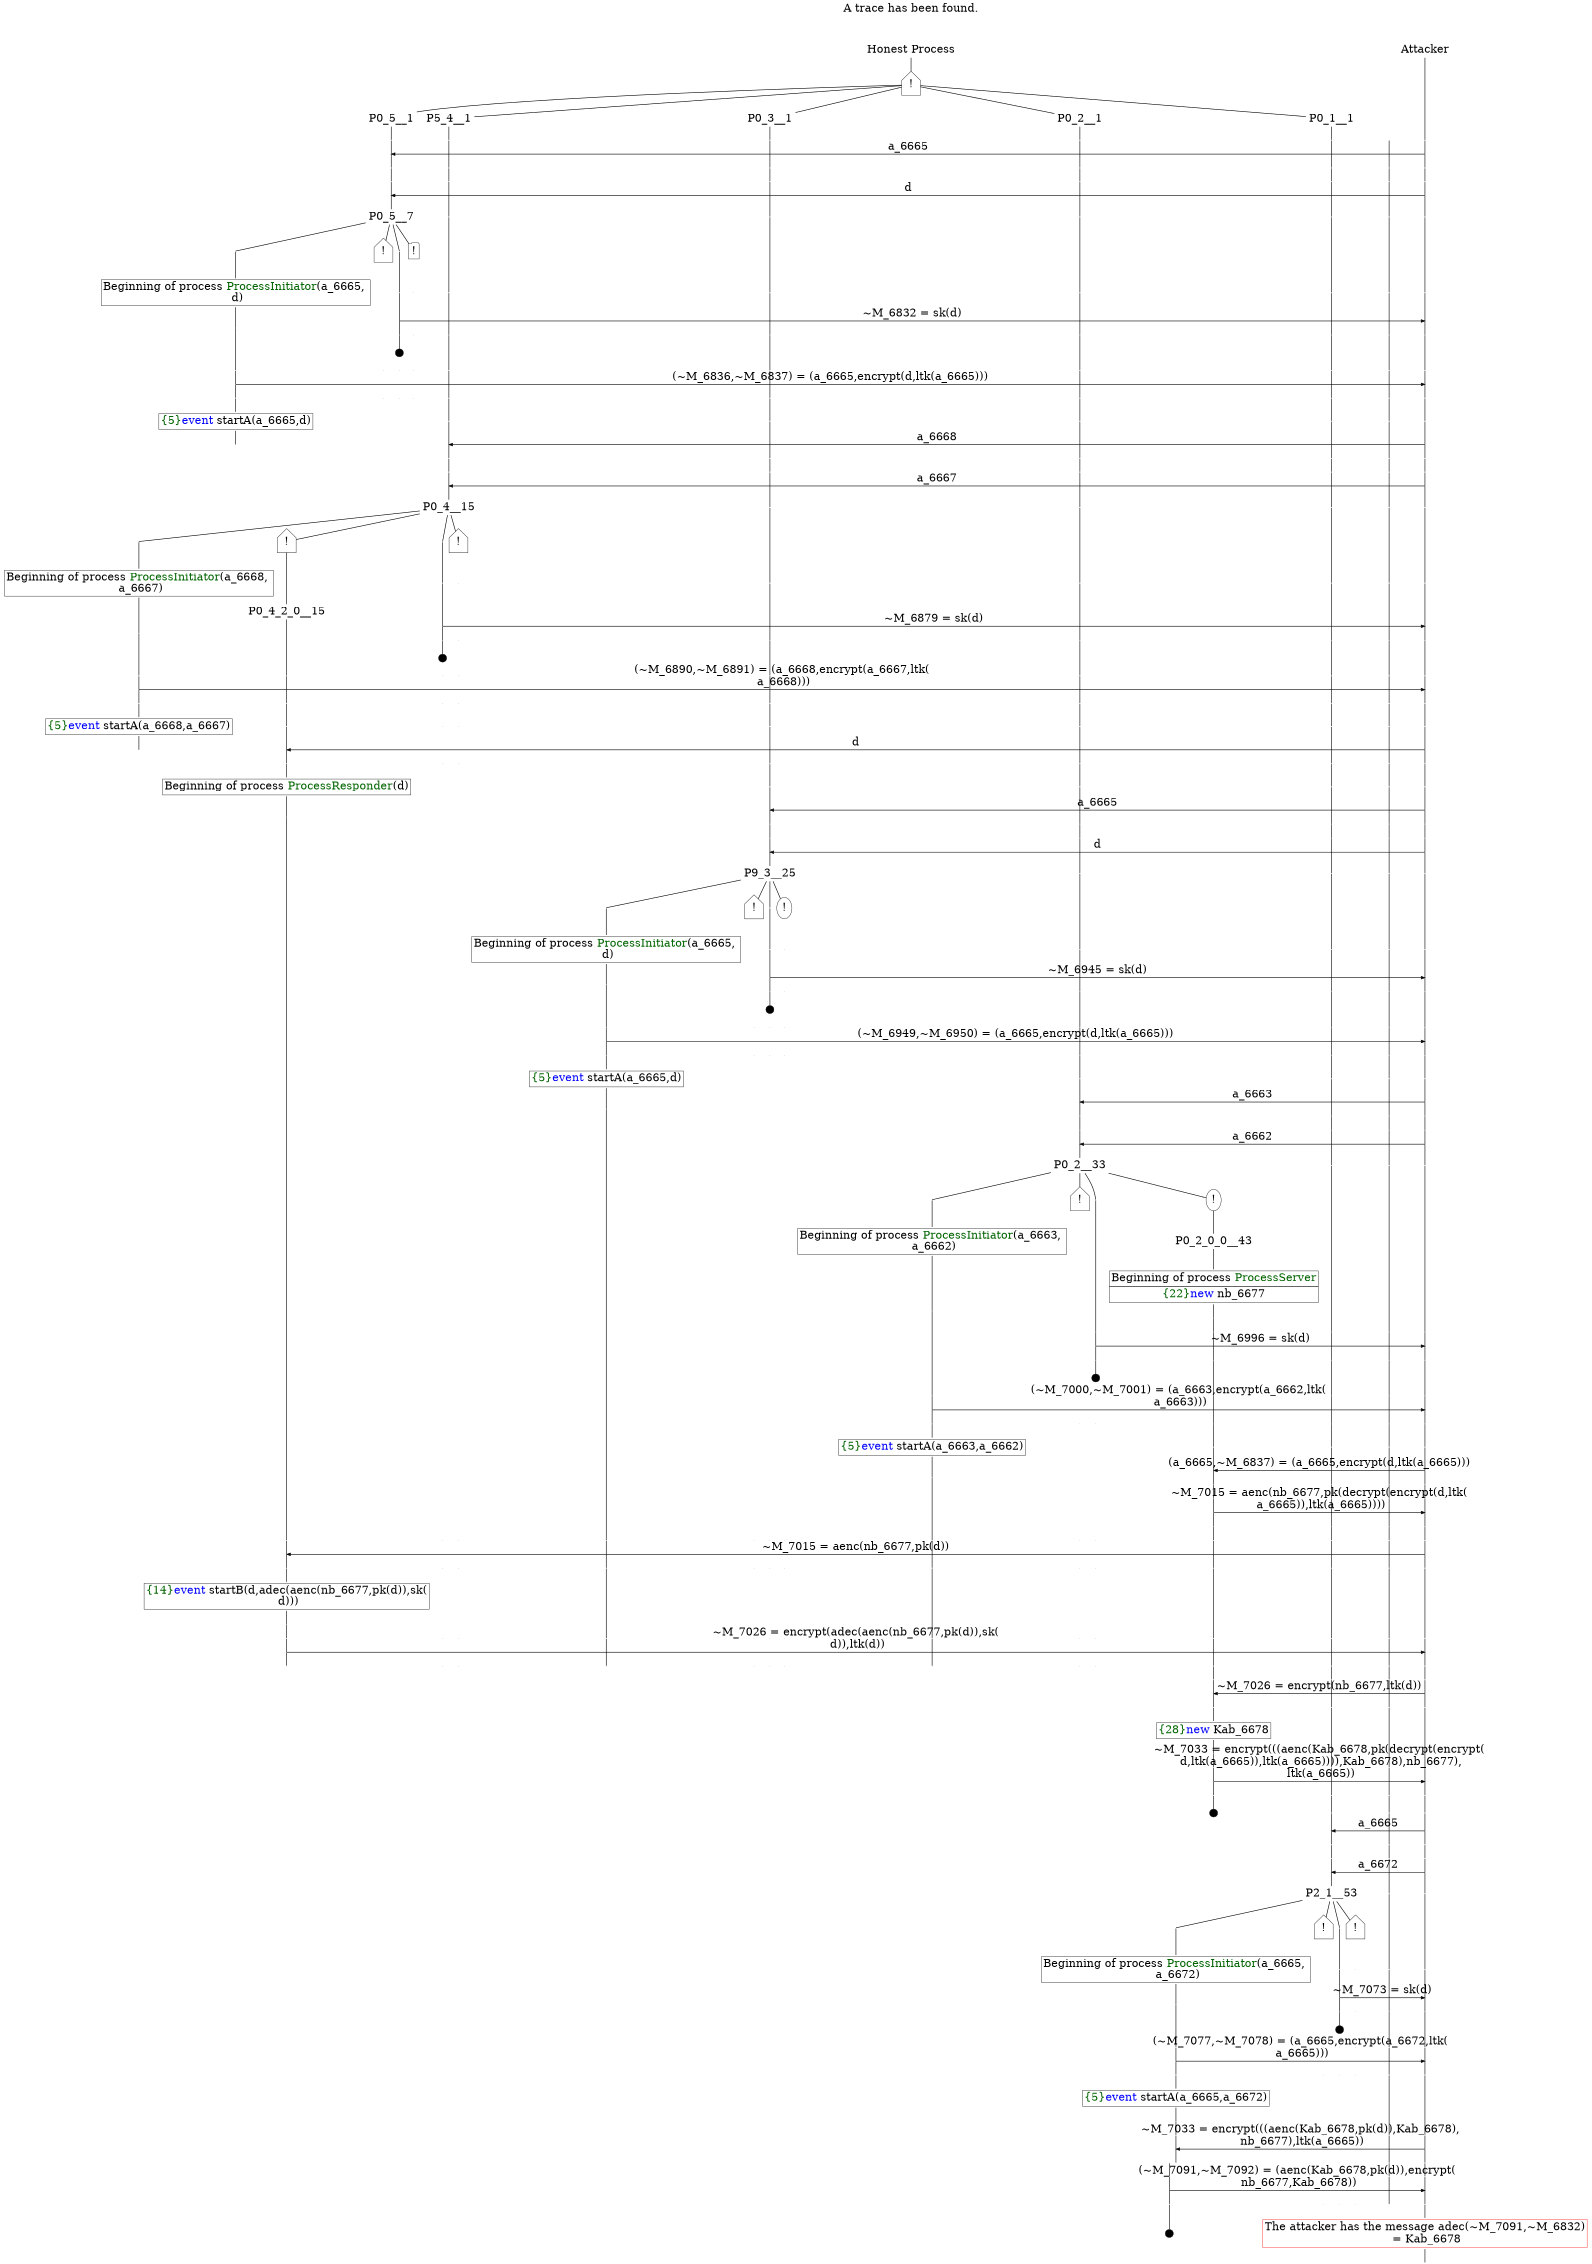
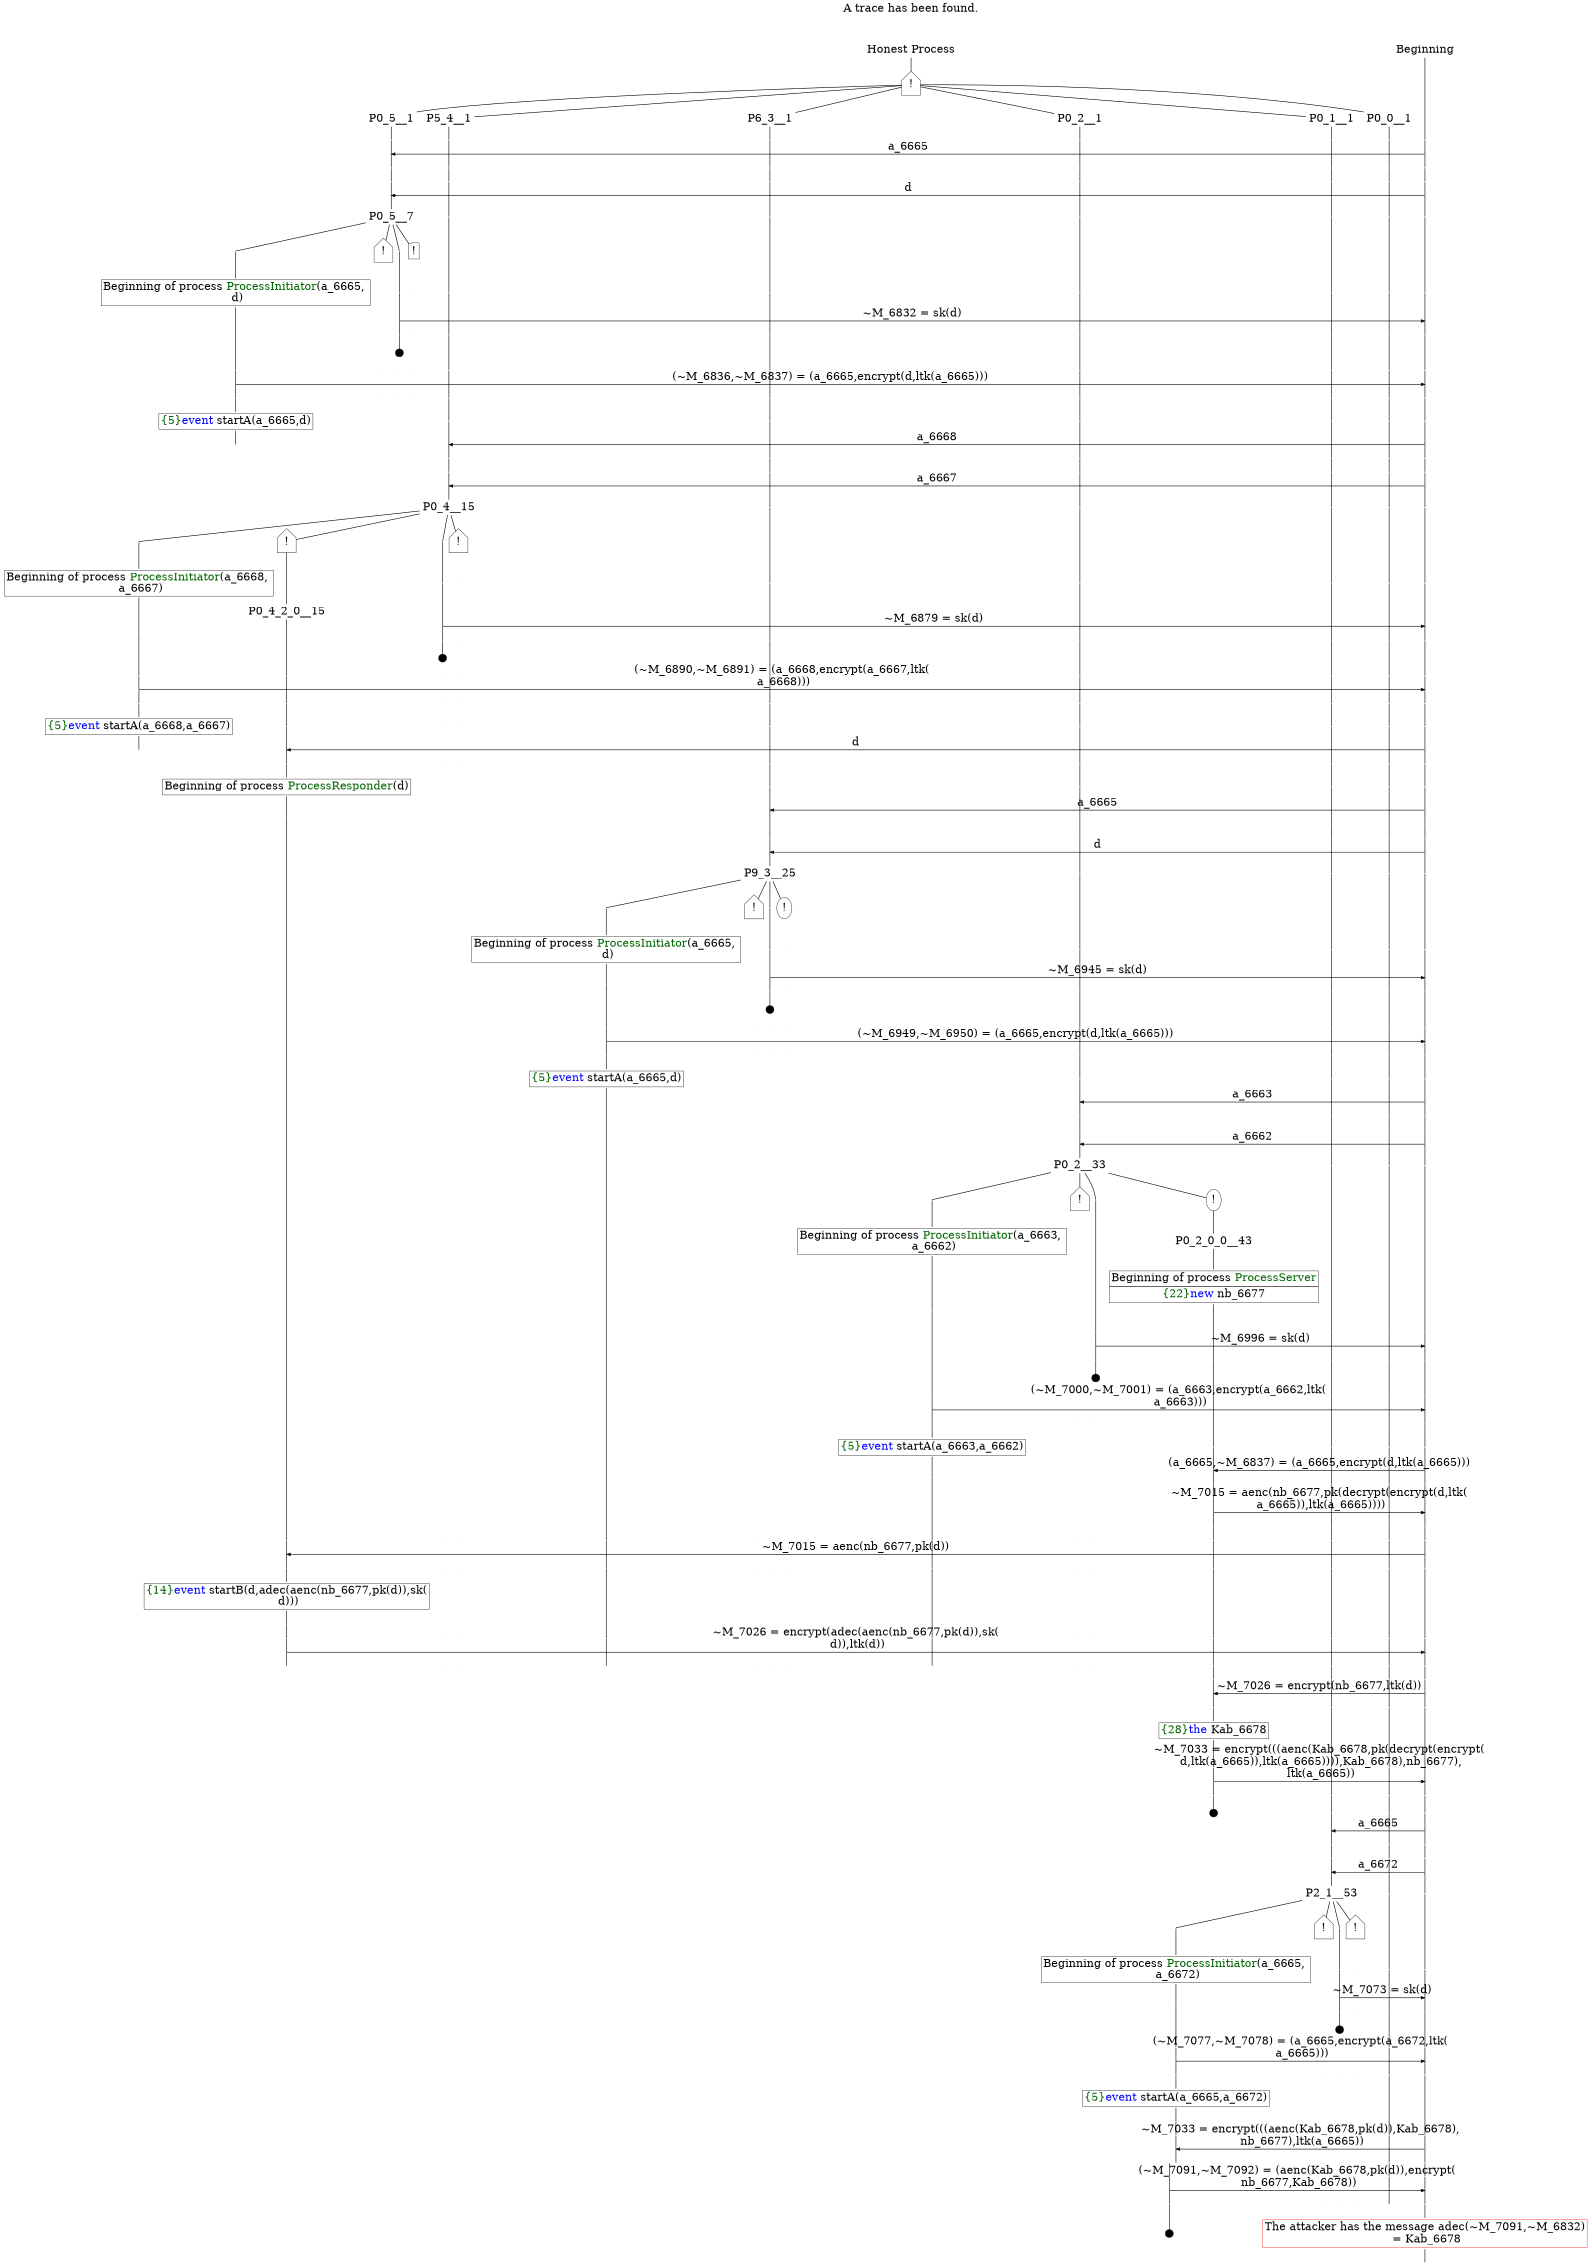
node "Attacker": label "Attacker" -> "Beginning"
node "P0_3__1": label "P0_3__1" -> "P6_3__1"
node "P0_0__1": added
node "{28}": text "new" -> "the"
